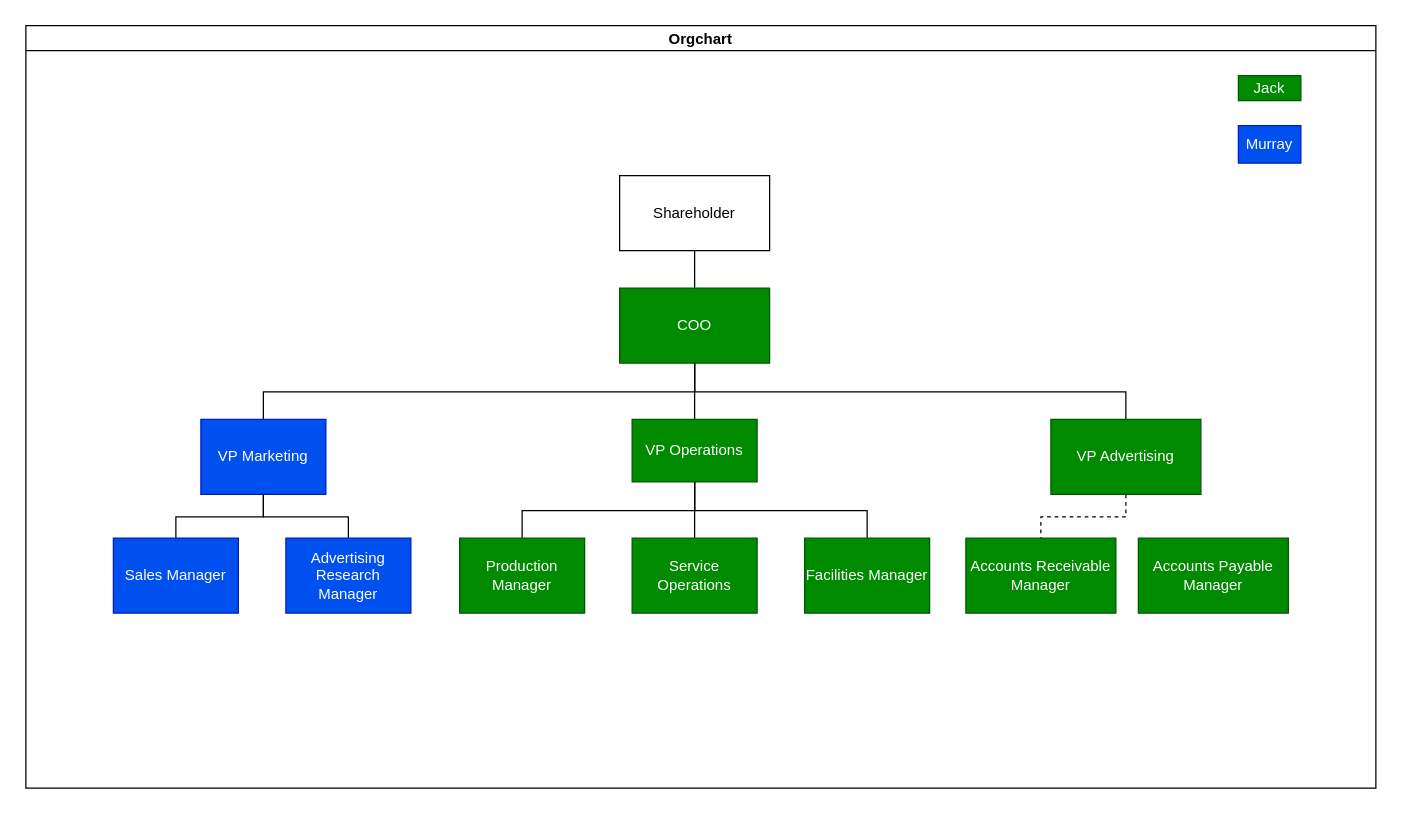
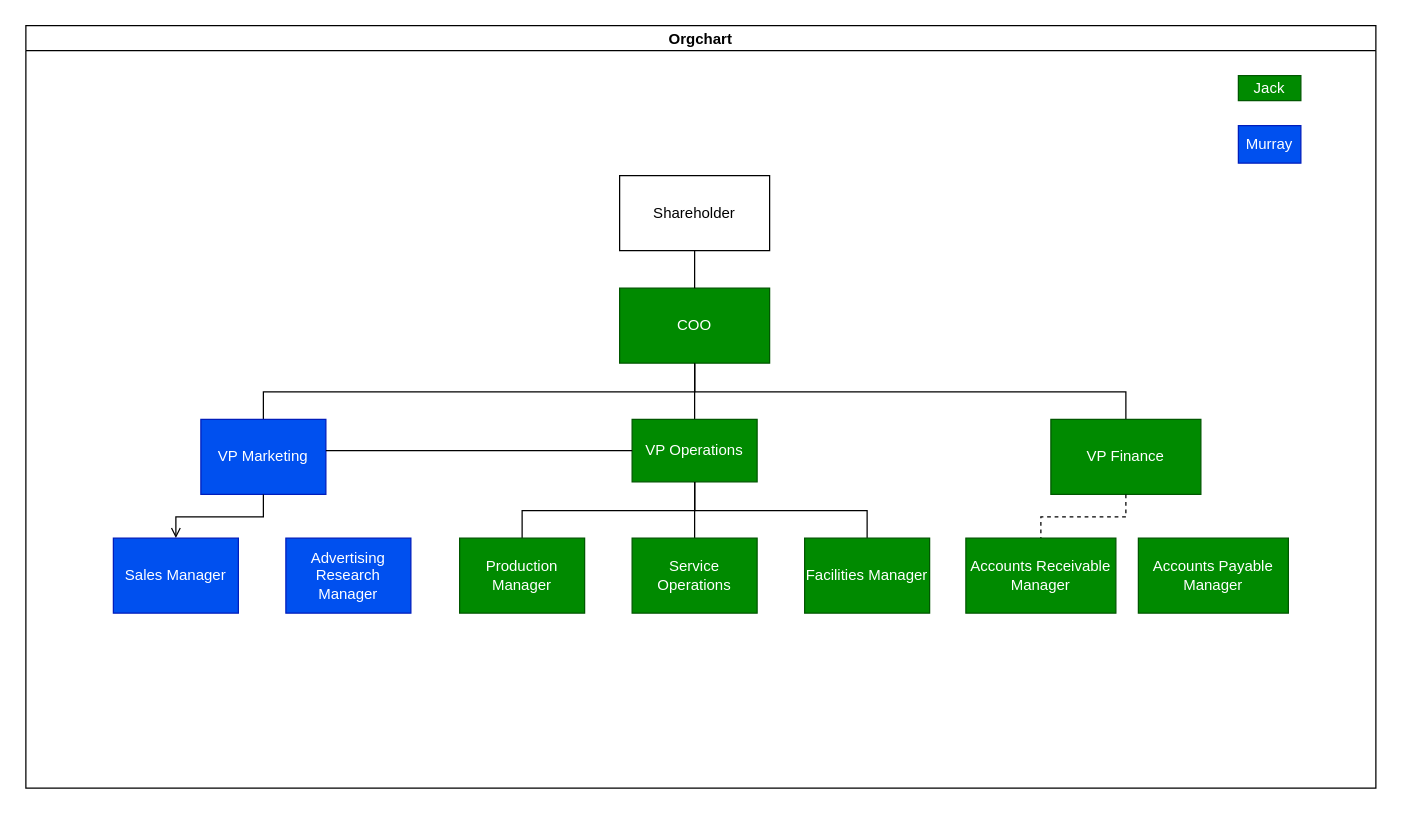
node "VP Advertising": label "VP Advertising" -> "VP Finance"
edge "VP Marketing" -- "Advertising Research Manager": now "VP Marketing" -- "VP Operations"
edge "VP Marketing" -- "Sales Manager": arrowhead none -> open
